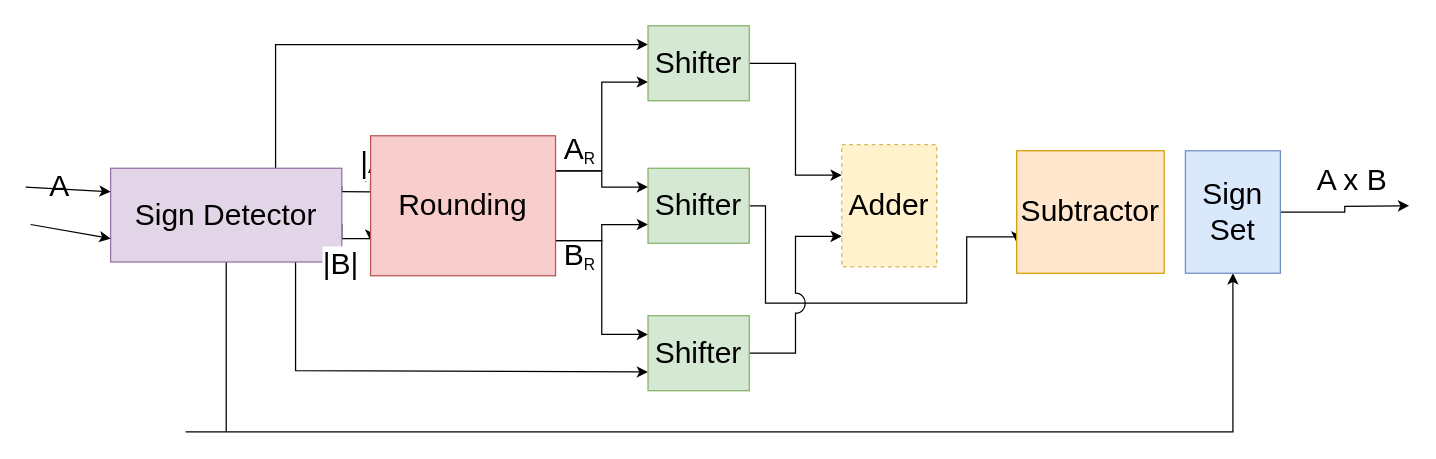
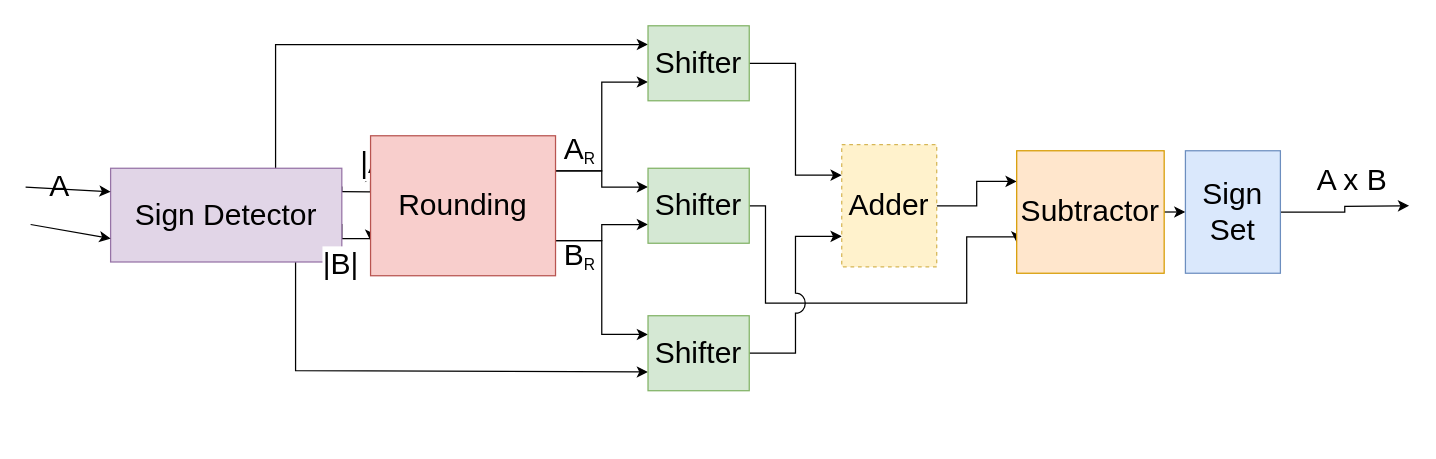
edge "Adder" -> "Subtractor": added
edge "Subtractor" -> "Sign Set": added
edge "Sign Detector" -> "Sign Set": removed
